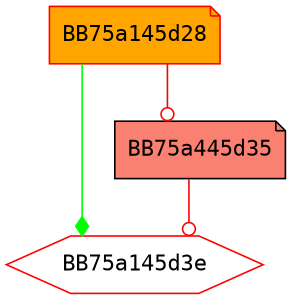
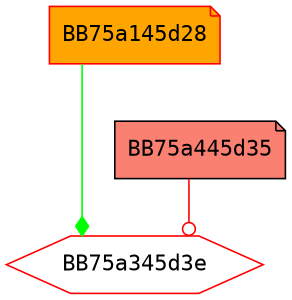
edge "BB75a145d28" -> "BB75a445d35": removed
node "BB75a145d3e": label "BB75a145d3e" -> "BB75a345d3e"
